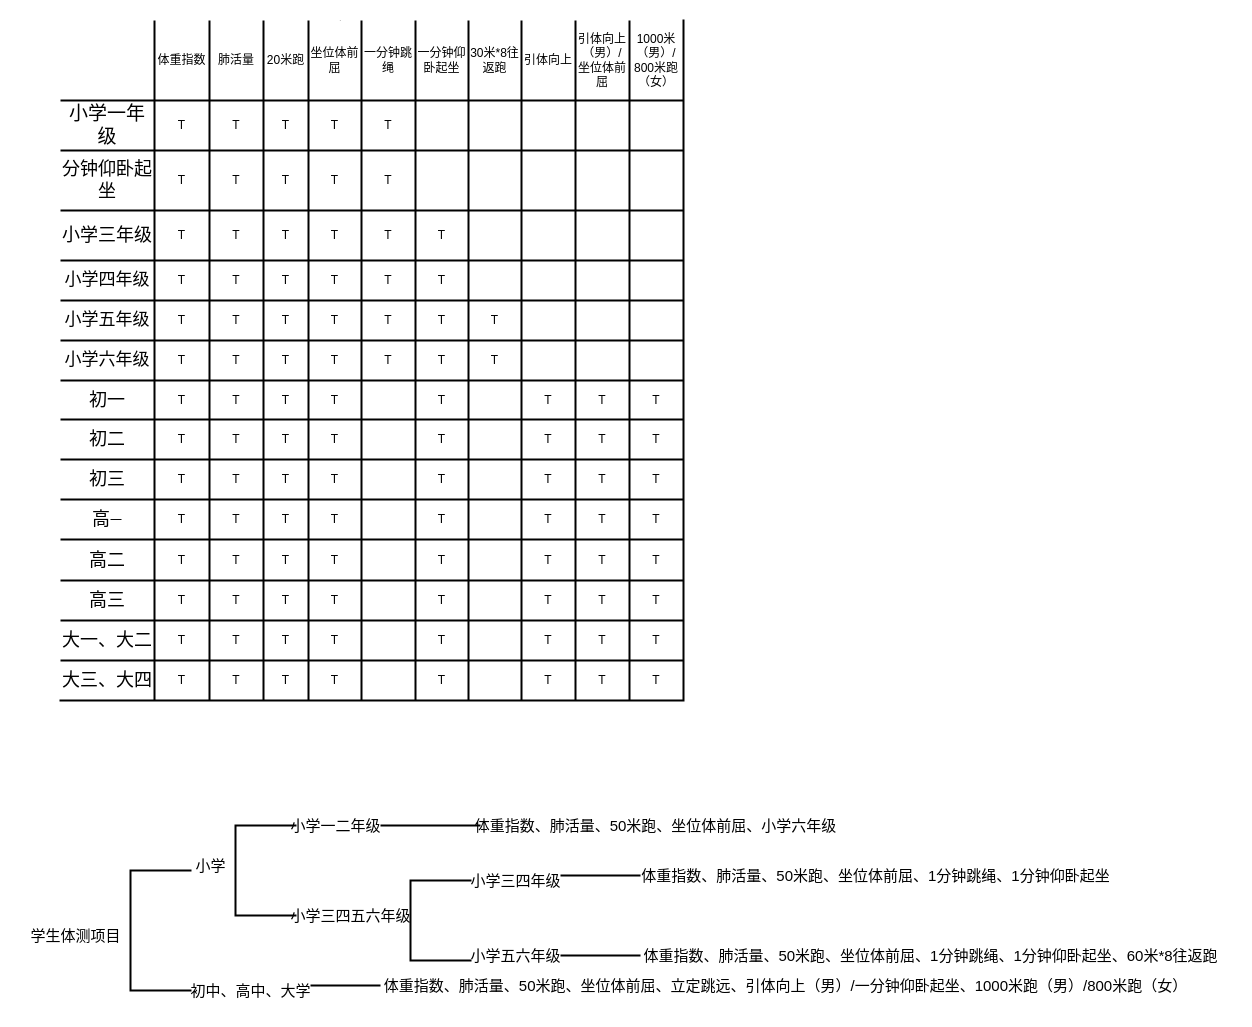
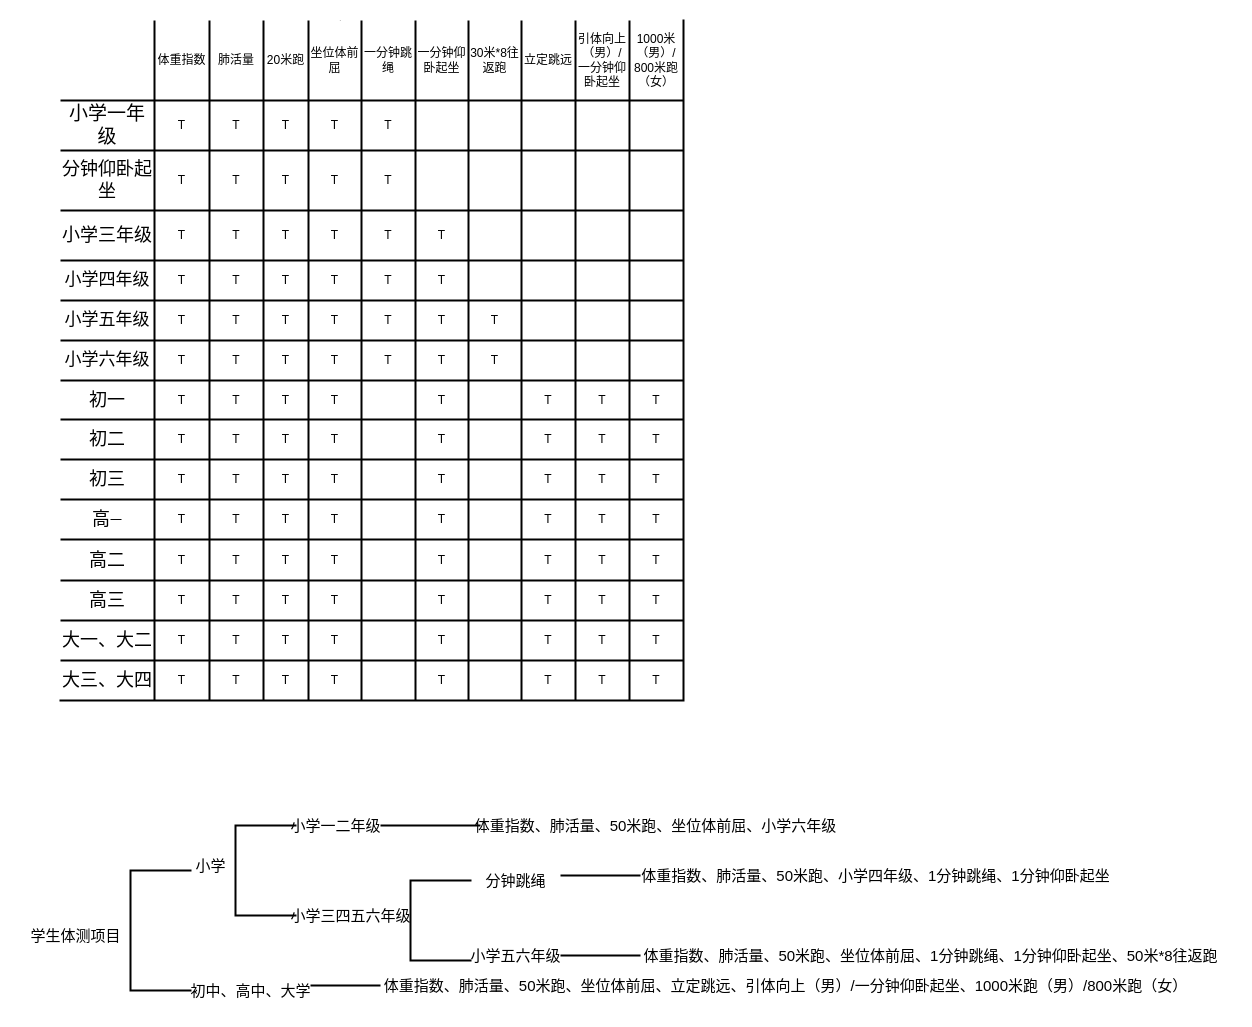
node "引体向上": label "引体向上" -> "立定跳远"
node "引体向上（男）/ 坐位体前屈": label "引体向上（男）/ 坐位体前屈" -> "引体向上（男）/ 一分钟仰卧起坐"
node "体重指数、肺活量、50米跑、坐位体前屈、1分钟跳绳、1分钟仰卧起坐": label "体重指数、肺活量、50米跑、坐位体前屈、1分钟跳绳、1分钟仰卧起坐" -> "体重指数、肺活量、50米跑、小学四年级、1分钟跳绳、1分钟仰卧起坐"
node "小学三四年级": label "小学三四年级" -> "分钟跳绳"
node "体重指数、肺活量、50米跑、坐位体前屈、1分钟跳绳、1分钟仰卧起坐、60米*8往返跑": label "体重指数、肺活量、50米跑、坐位体前屈、1分钟跳绳、1分钟仰卧起坐、60米*8往返跑" -> "体重指数、肺活量、50米跑、坐位体前屈、1分钟跳绳、1分钟仰卧起坐、50米*8往返跑"
